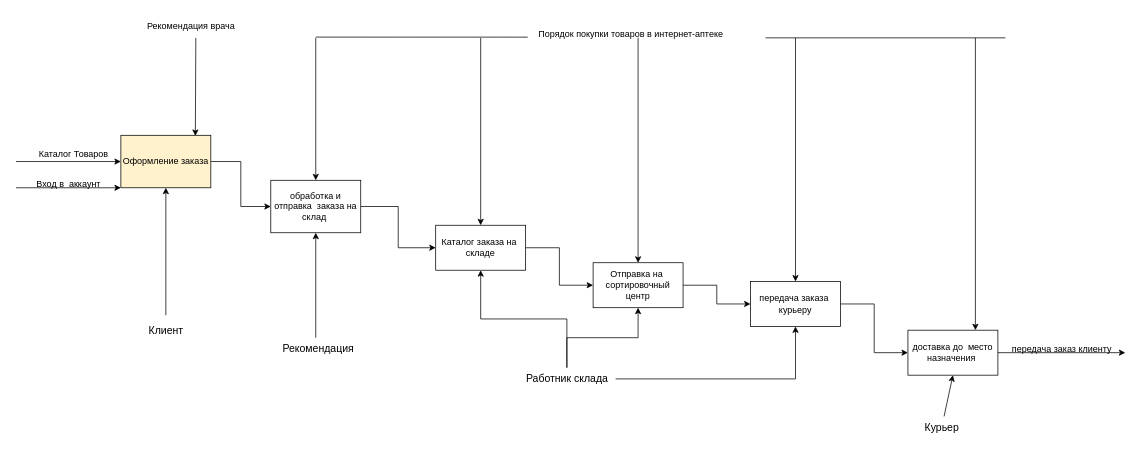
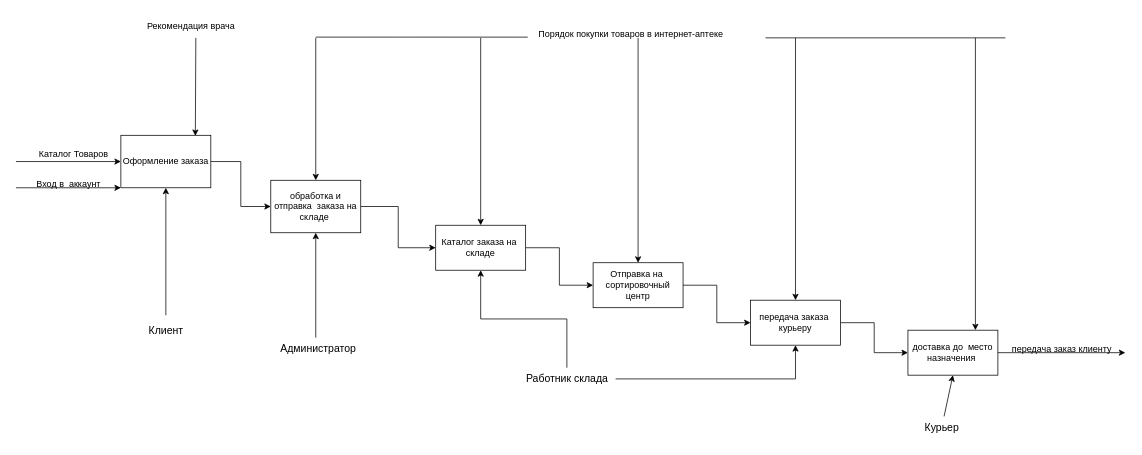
node "Оформление заказа": fillcolor #fff2cc -> #ffffff
node "обработка и отправка заказа на склад": label "обработка и отправка заказа на склад" -> "обработка и отправка заказа на складе"
node "передача заказа курьеру": moved (795, 304) -> (795, 323)
edge "Работник склада" -> "Отправка на сортировочный центр": removed
node "Рекомендация": label "Рекомендация" -> "Администратор"
